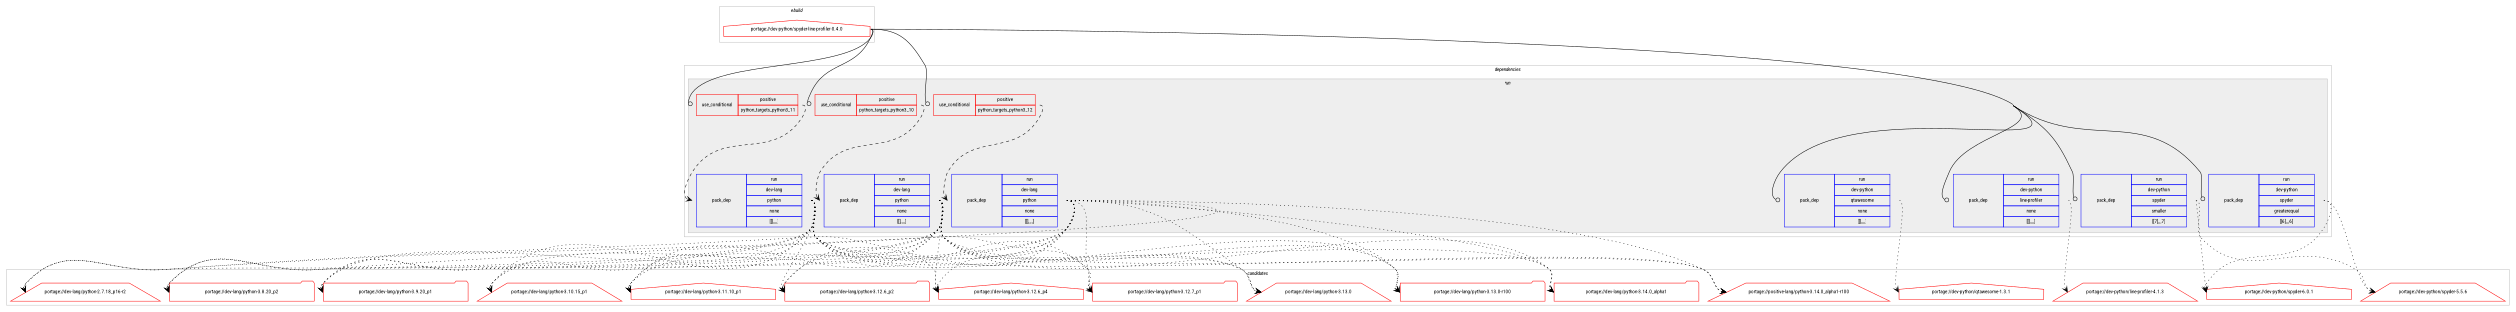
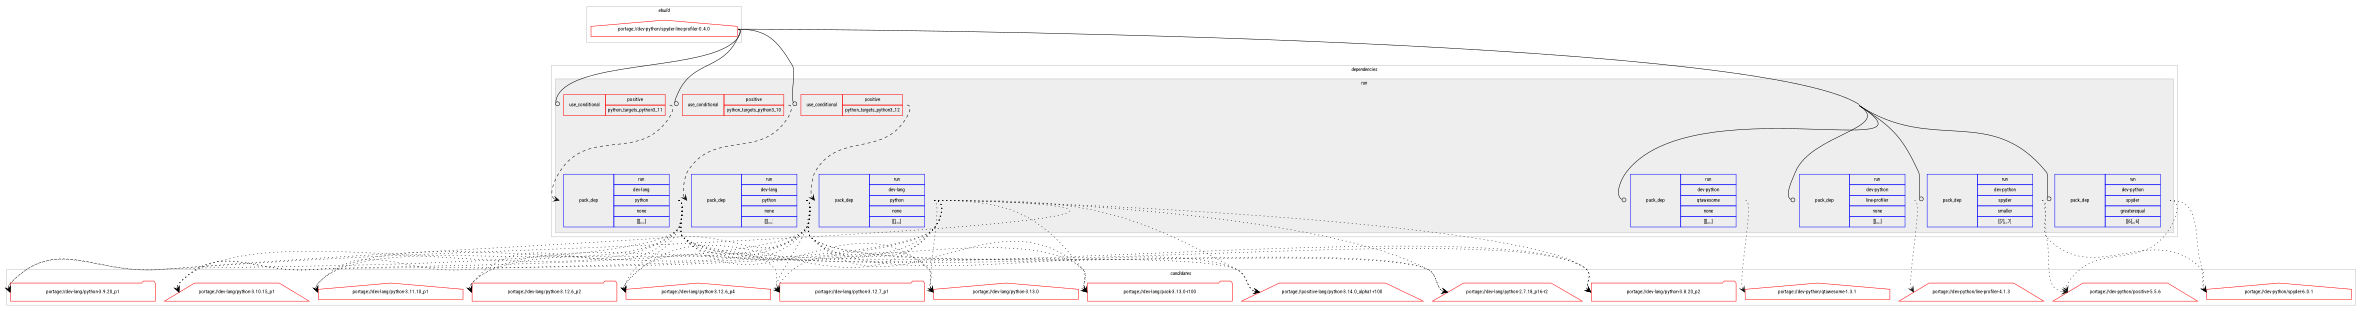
node "portage://dev-lang/python-3.13.0": shape trapezium -> house
node "portage://dev-lang/python-3.13.0-r100": label "portage://dev-lang/python-3.13.0-r100" -> "portage://dev-lang/pack-3.13.0-r100"
node "portage://dev-lang/python-3.14.0_alpha1": removed
node "portage://dev-python/spyder-5.5.6": label "portage://dev-python/spyder-5.5.6" -> "portage://dev-python/positive-5.5.6"
